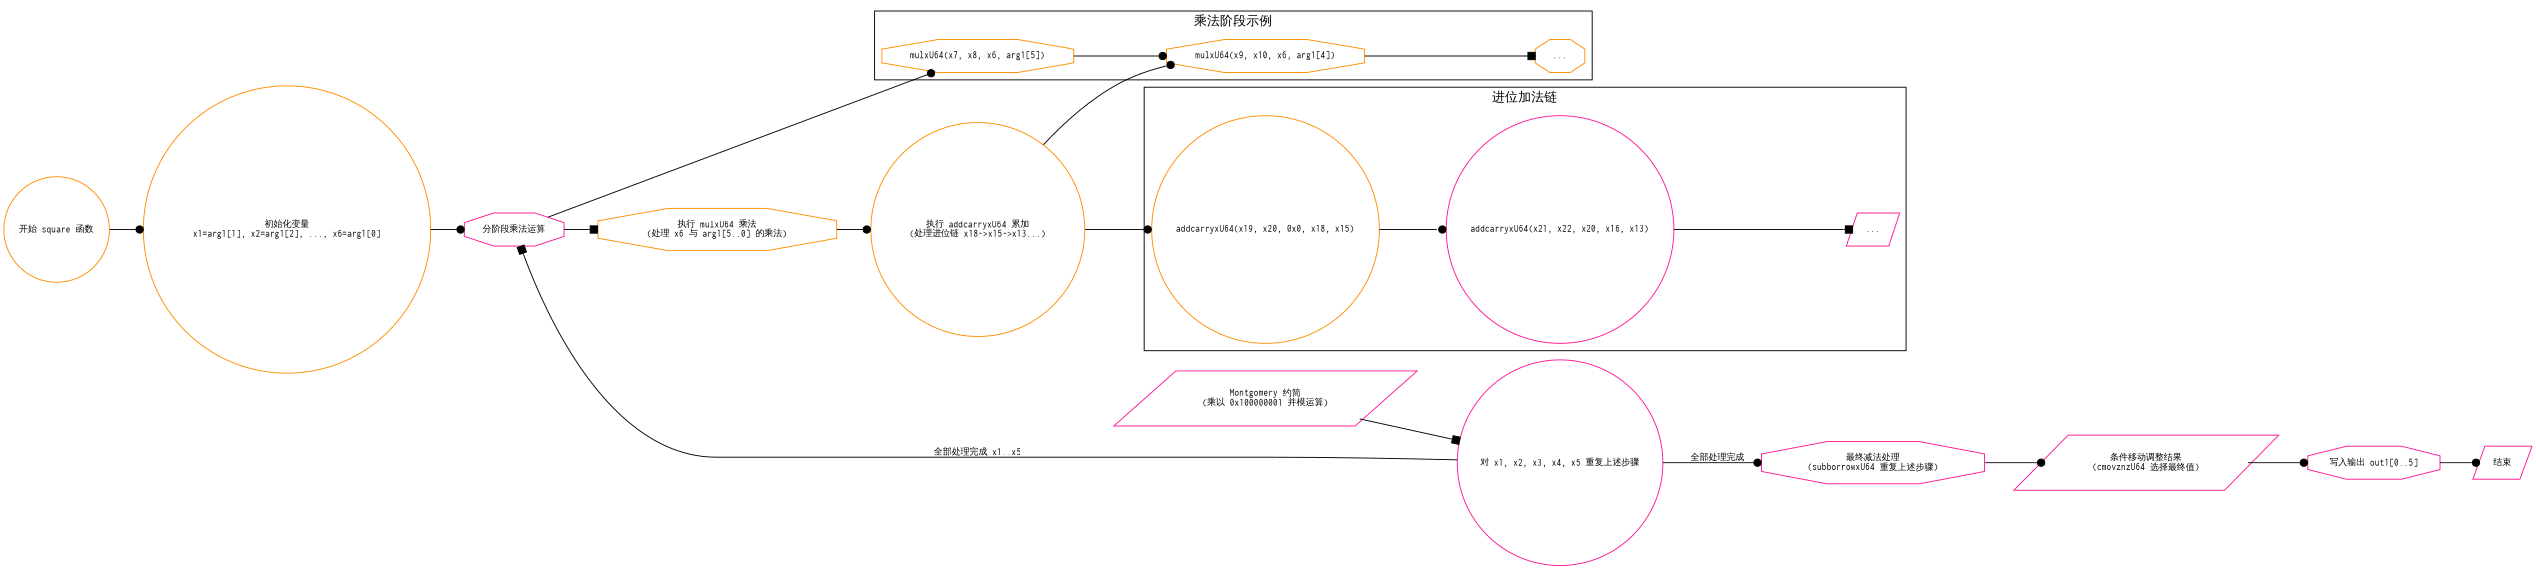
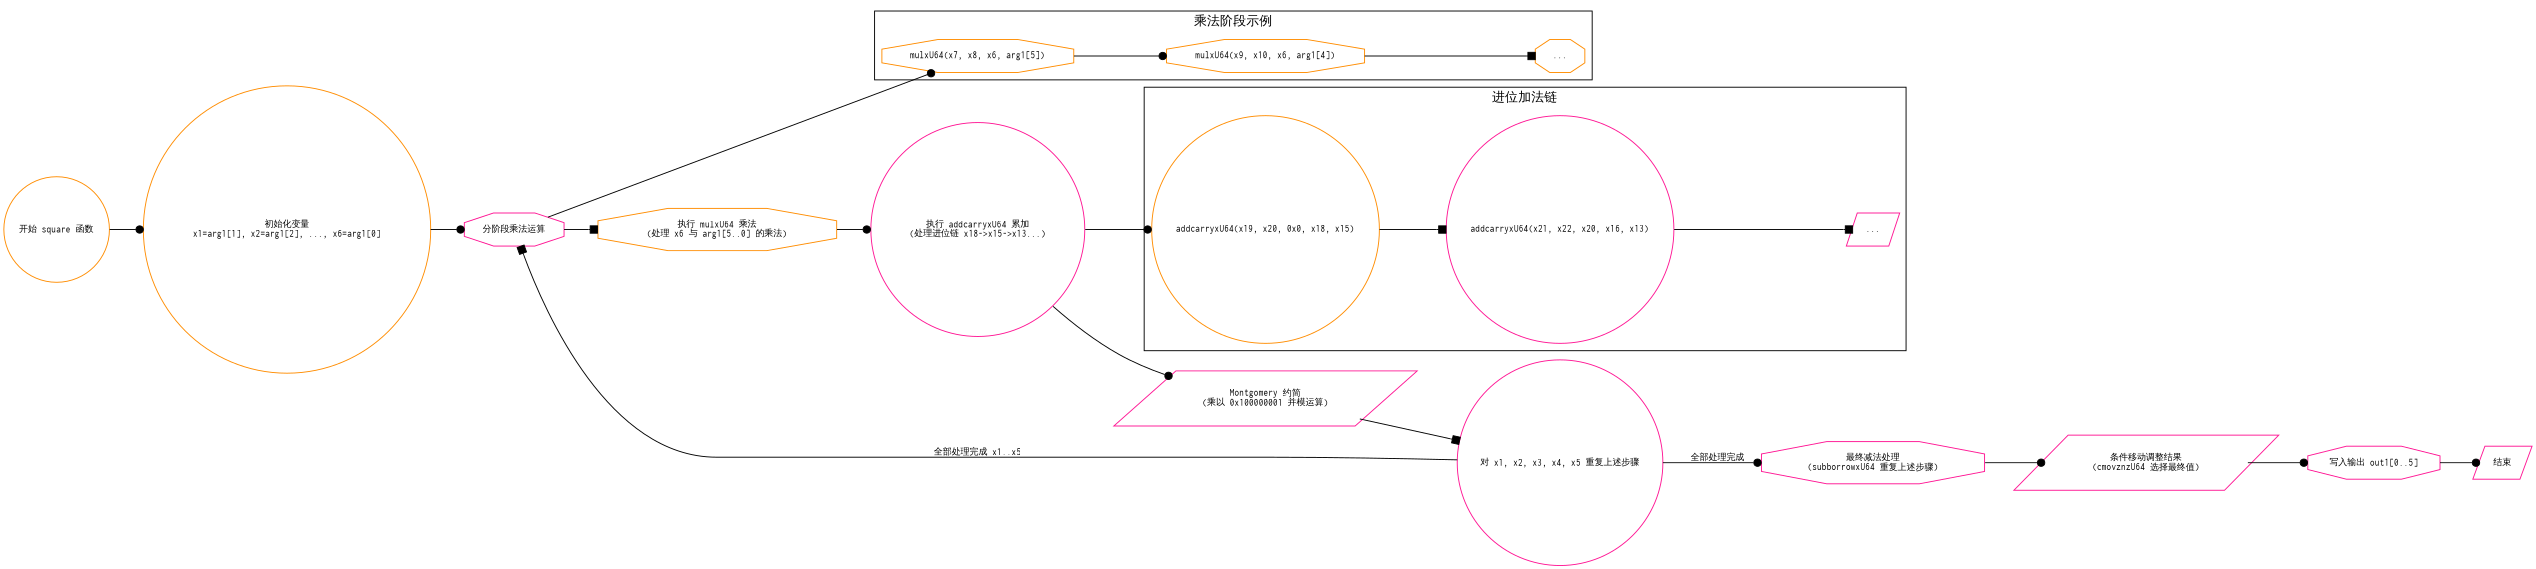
edge "执行 addcarryxU64 累加 (处理进位链 x18->x15->x13...)" -> "mulxU64(x9, x10, x6, arg1[4])": now "执行 addcarryxU64 累加 (处理进位链 x18->x15->x13...)" -> "Montgomery 约简 (乘以 0x100000001 并模运算)"
node "执行 addcarryxU64 累加 (处理进位链 x18->x15->x13...)": color darkorange -> deeppink
edge "addcarryxU64(x19, x20, 0x0, x18, x15)" -> "addcarryxU64(x21, x22, x20, x16, x13)": arrowhead dot -> box
